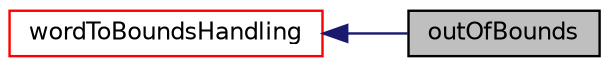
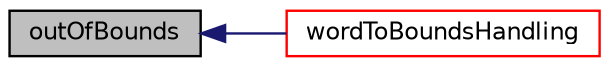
edge "outOfBounds" -> "wordToBoundsHandling": reversed
